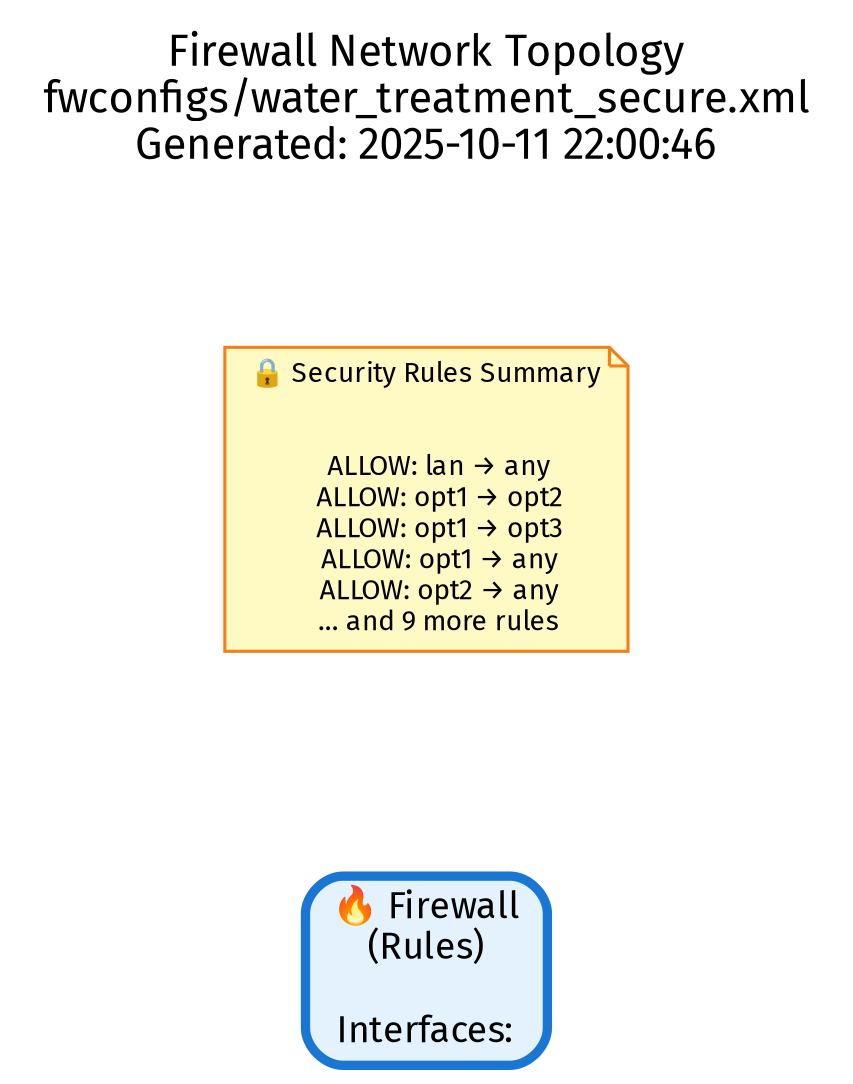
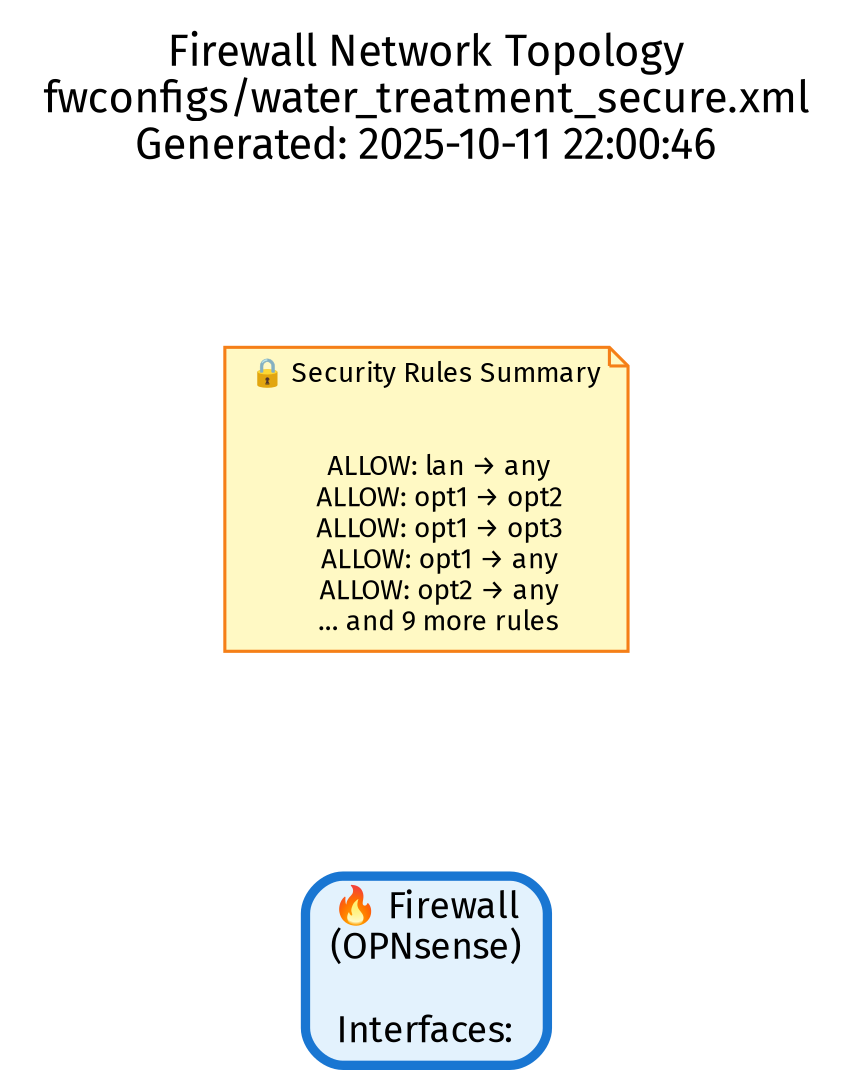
node "🔥 Firewall (Rules) Interfaces:": label "🔥 Firewall (Rules) Interfaces:" -> "🔥 Firewall (OPNsense) Interfaces:"
